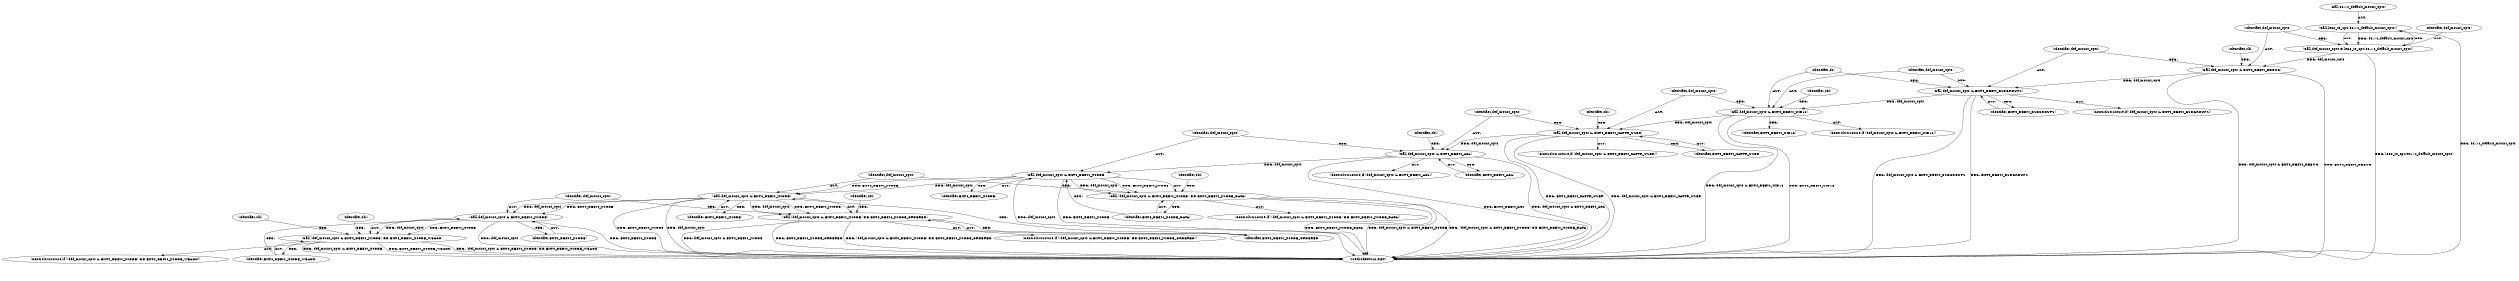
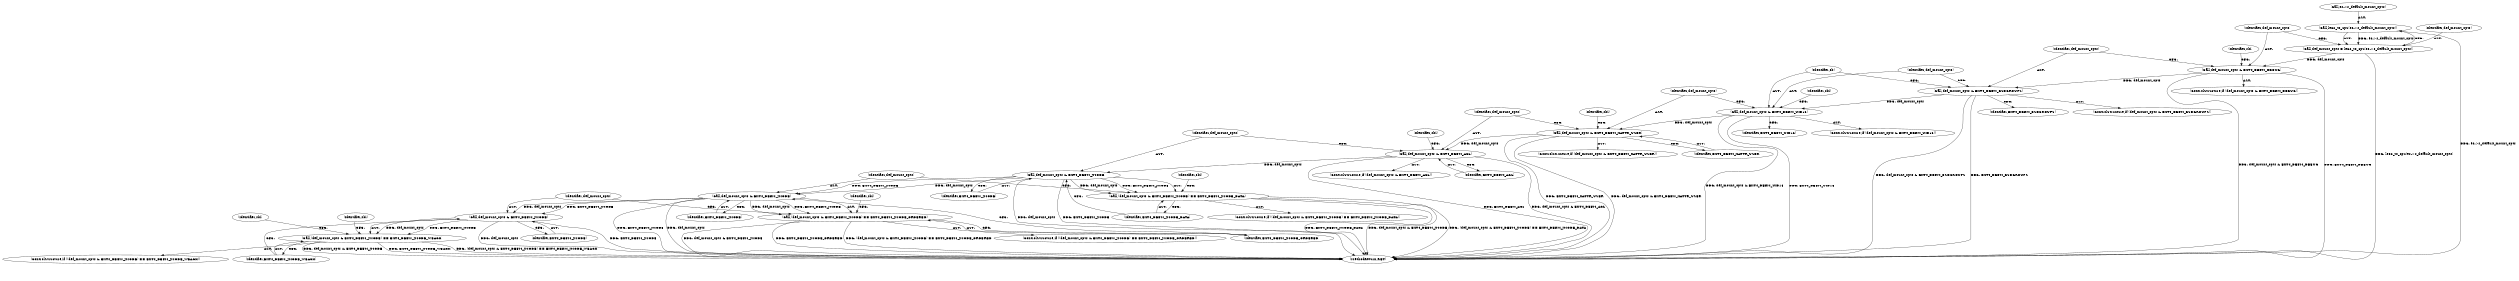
node "(ControlStructure,if (def_mount_opts & EXT4_DEFM_DEBUG))": added
edge "(Identifier,EXT4_DEFM_BSDGROUPS)" -> "(Call,def_mount_opts & EXT4_DEFM_BSDGROUPS)": removed, label "AST:"
